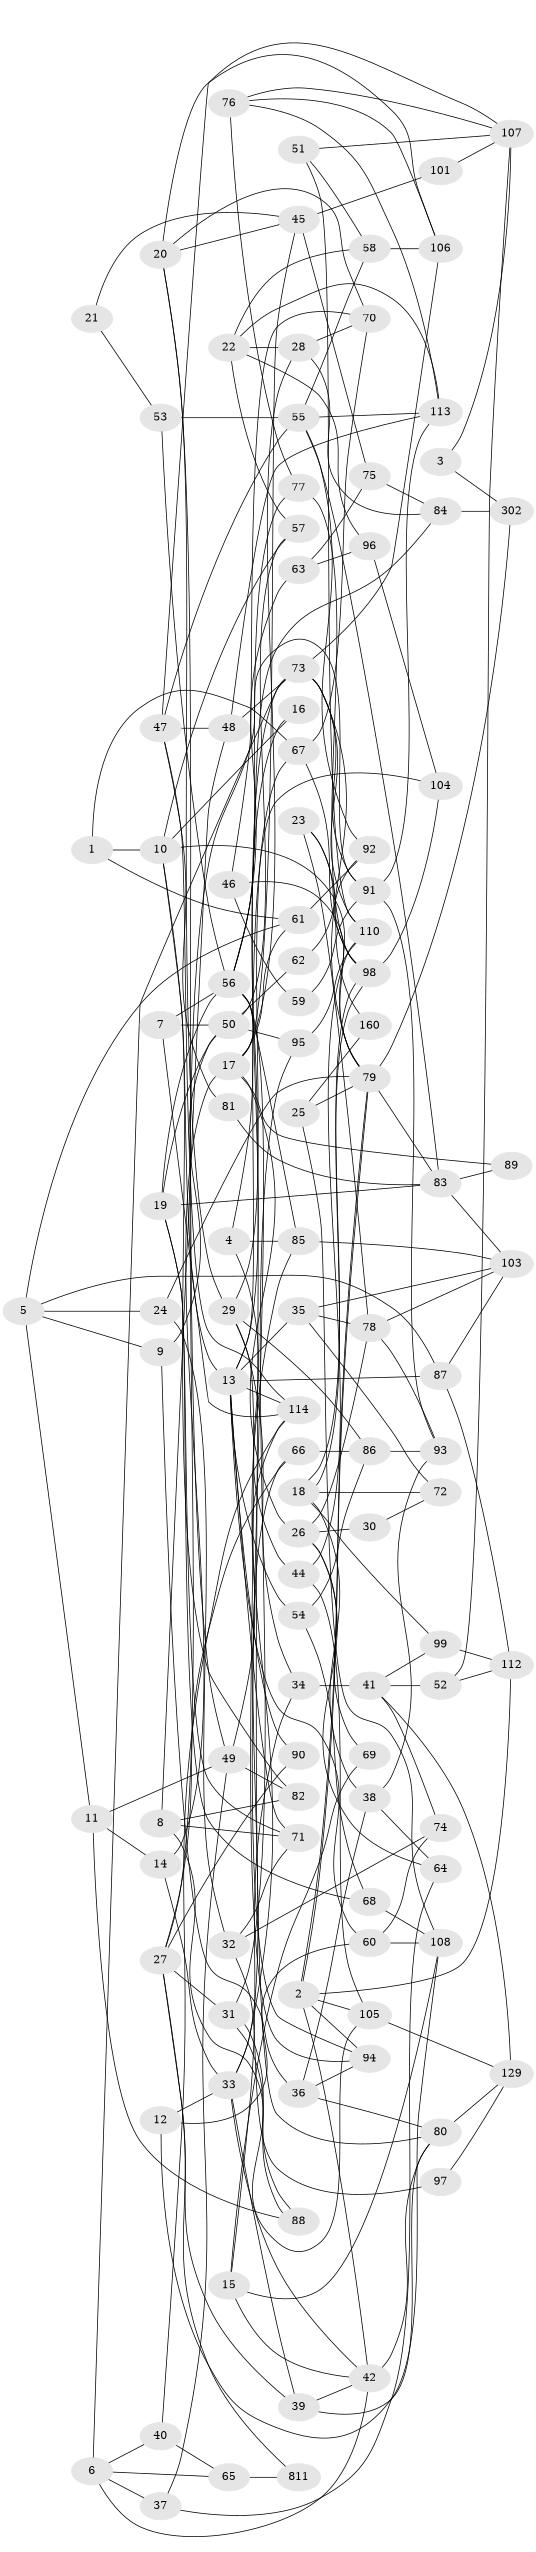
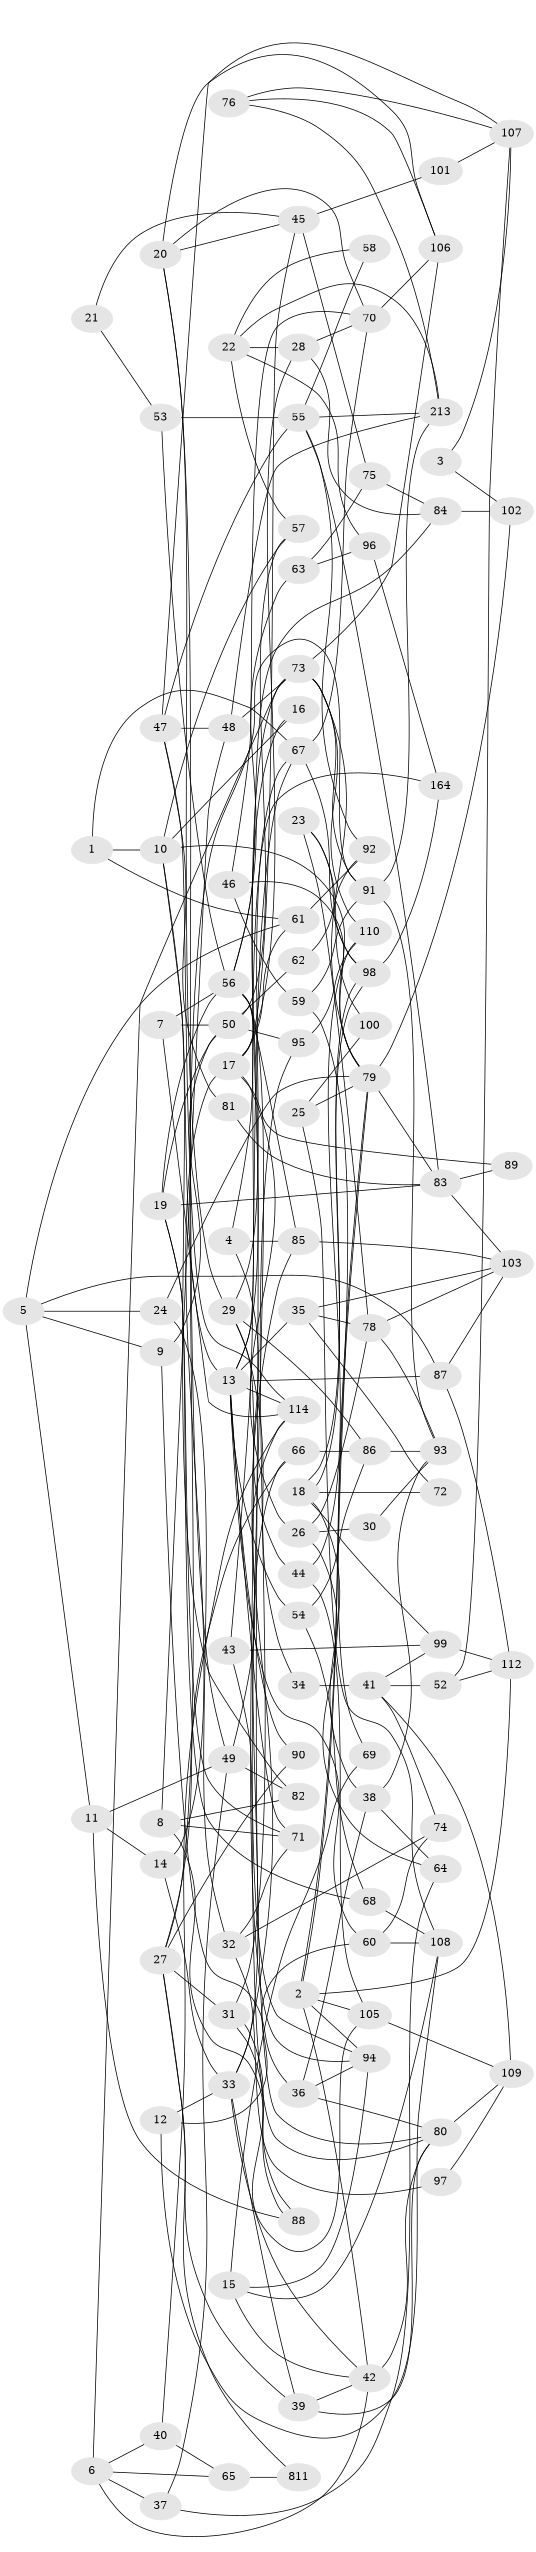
node "51": removed
edge "58" -- "106": now "70" -- "106"
node "113": label "113" -> "213"
node "77": removed
node "302": label "302" -> "102"
node "104": label "104" -> "164"
node "160": label "160" -> "100"
edge "72" -- "30": now "93" -- "30"
edge "26" -- "69": now "59" -- "69"
node "43": added
edge "34" -- "15": now "94" -- "15"
node "129": label "129" -> "109"
